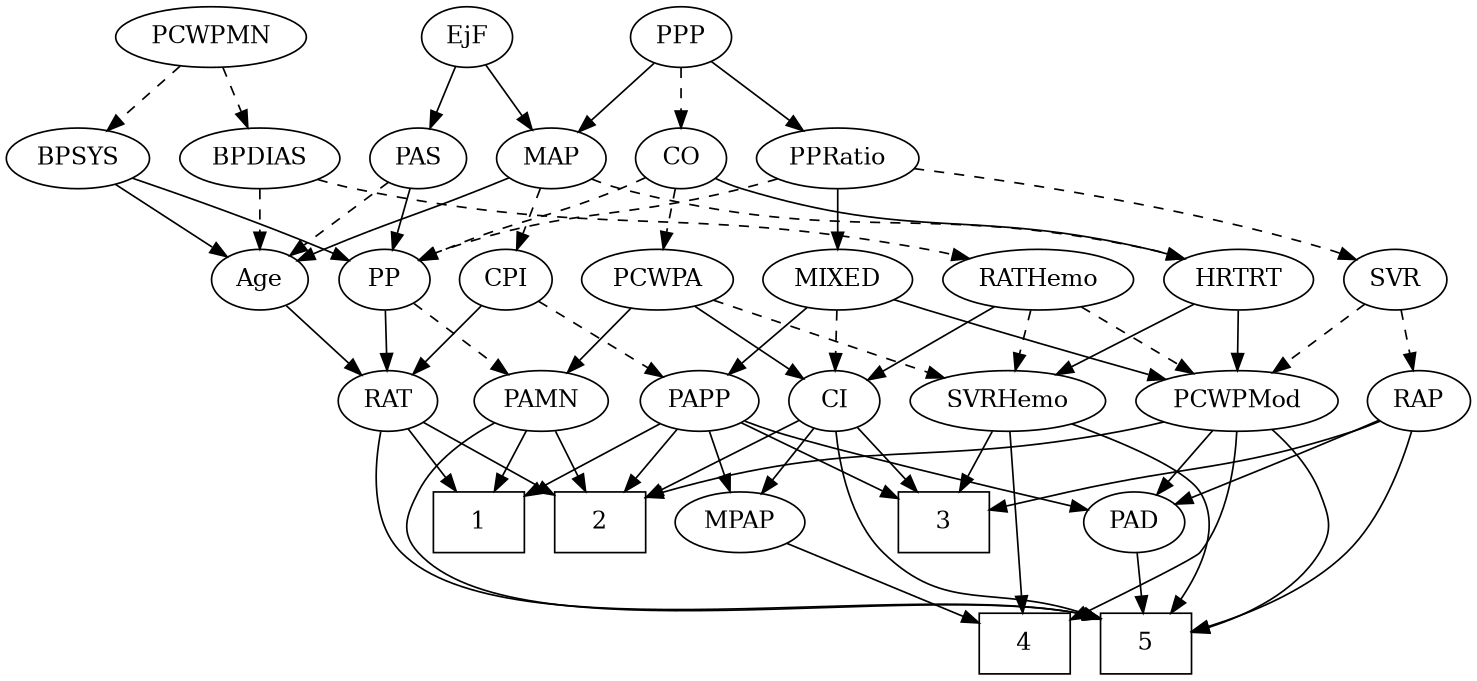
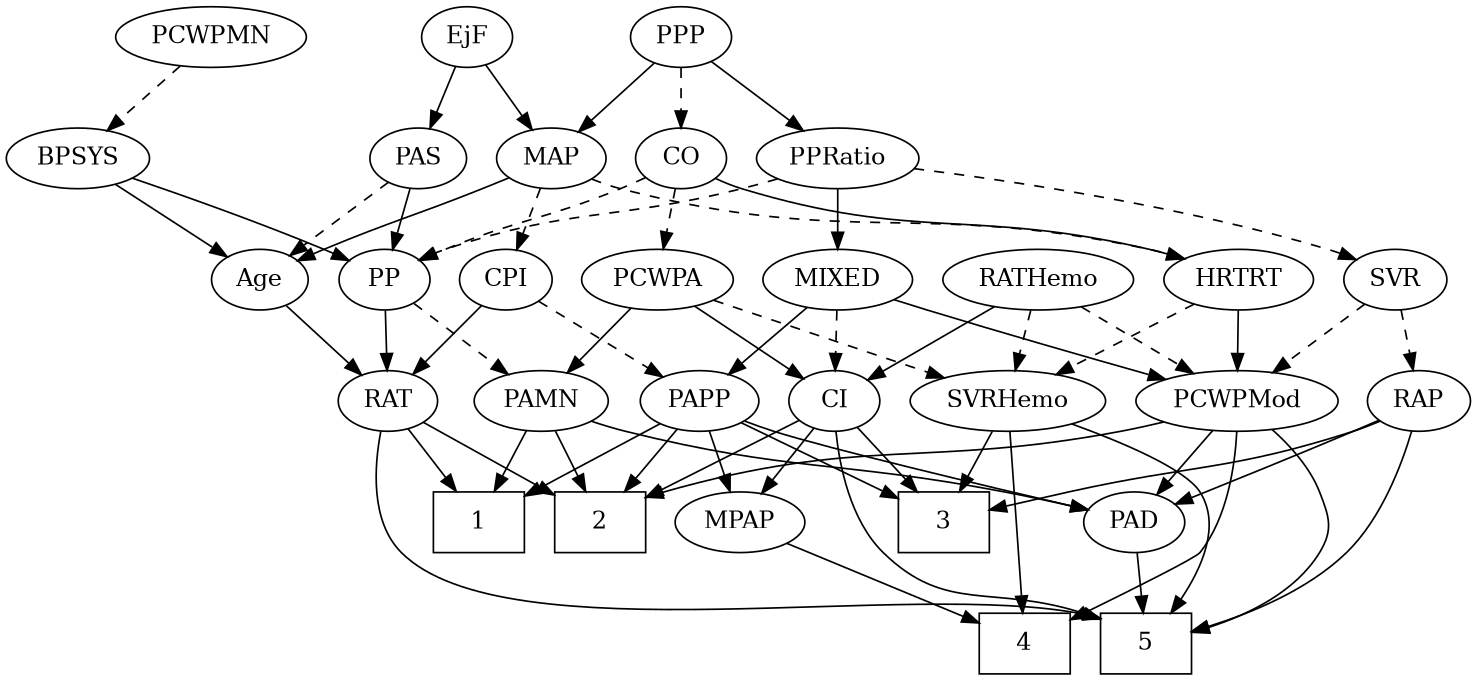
node "BPDIAS": removed
edge "HRTRT" -> "SVRHemo": style solid -> dashed
edge "PAMN" -> "5": now "PAMN" -> "PAD"
